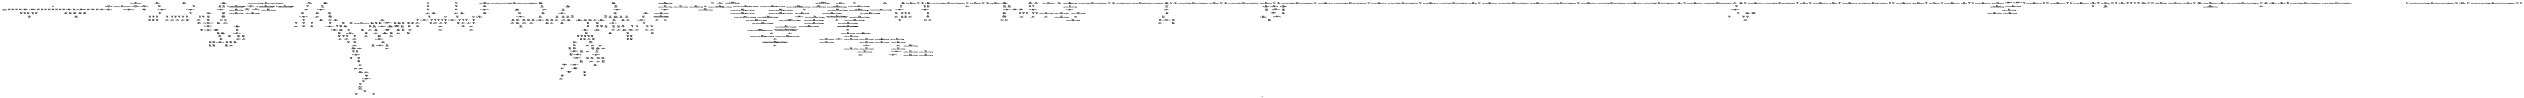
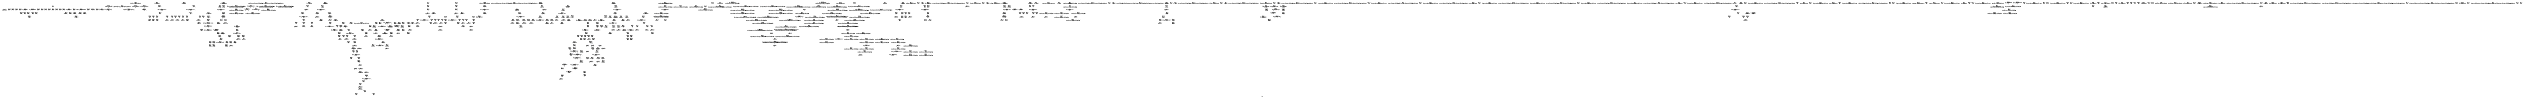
node "NodeID: 50": added
node "NodeID: 213": removed
